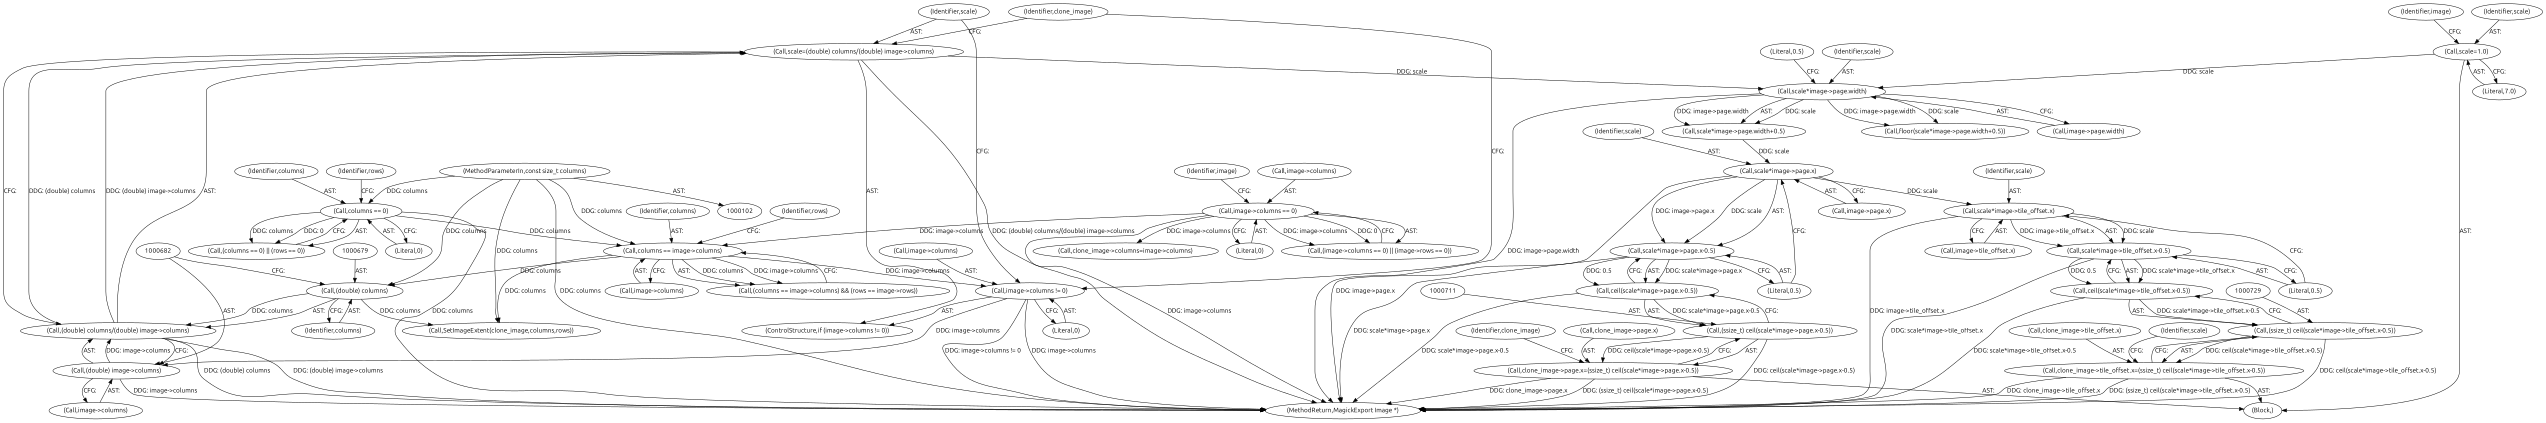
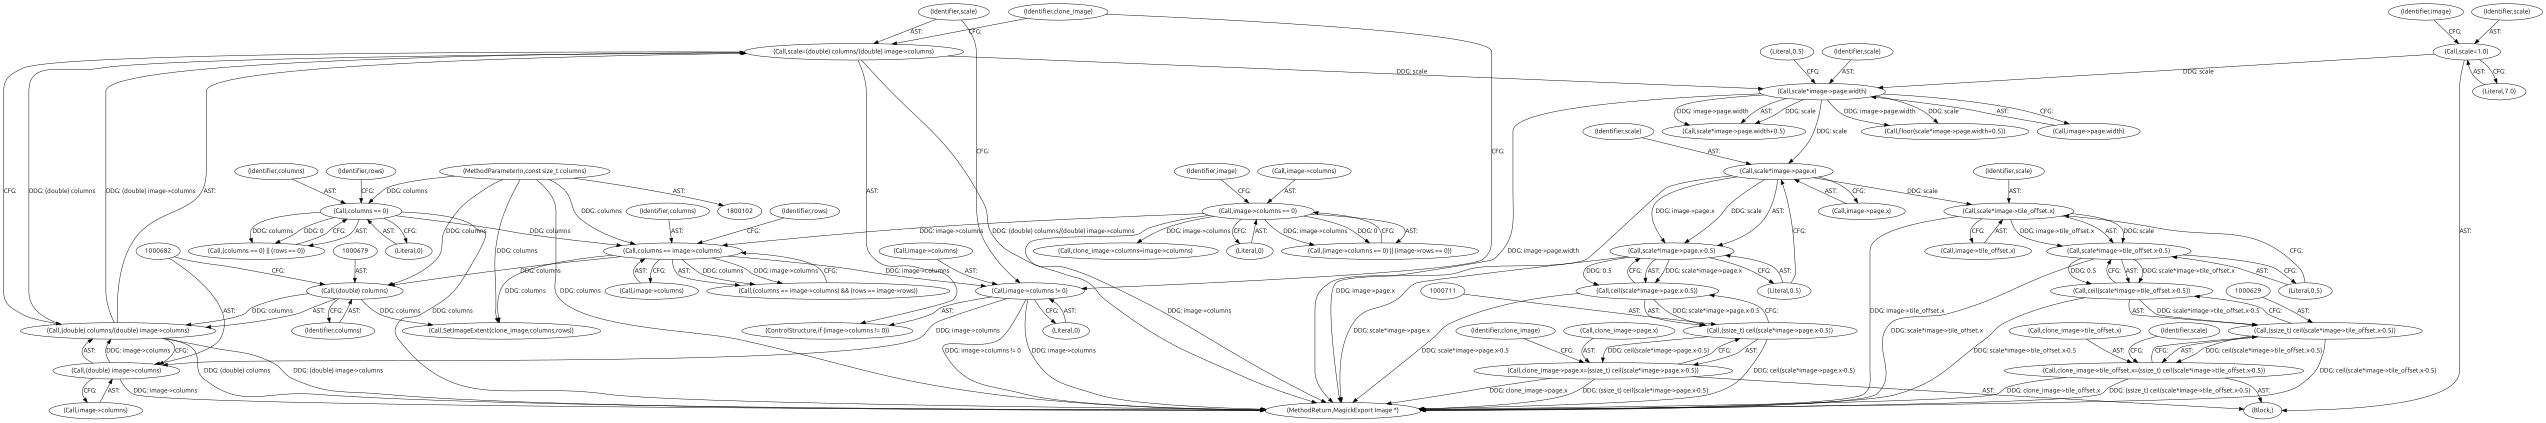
edge "(Call,scale*image->page.width+0.5)" -> "(Call,scale*image->page.x)": now "(Call,scale*image->page.width)" -> "(Call,scale*image->page.x)"
node "1000102": label "1000102" -> "1800102"
node "1000729": label "1000729" -> "1000629"
